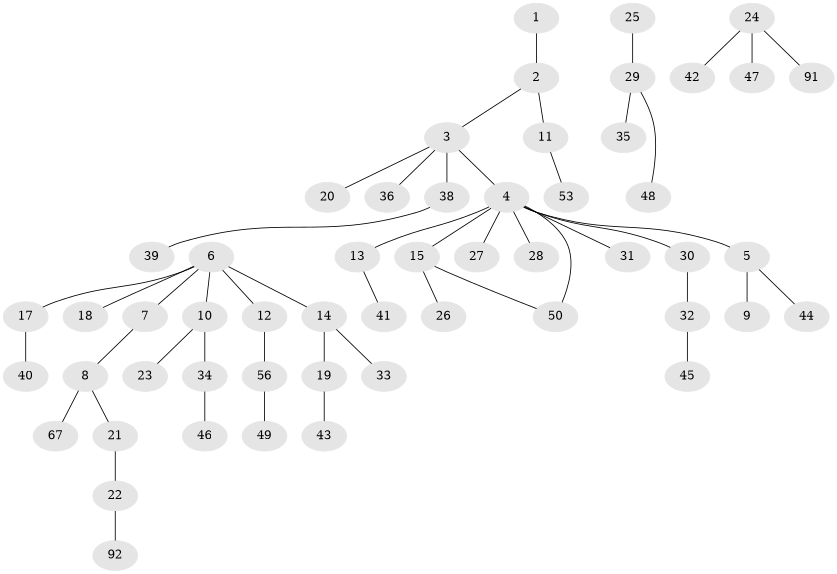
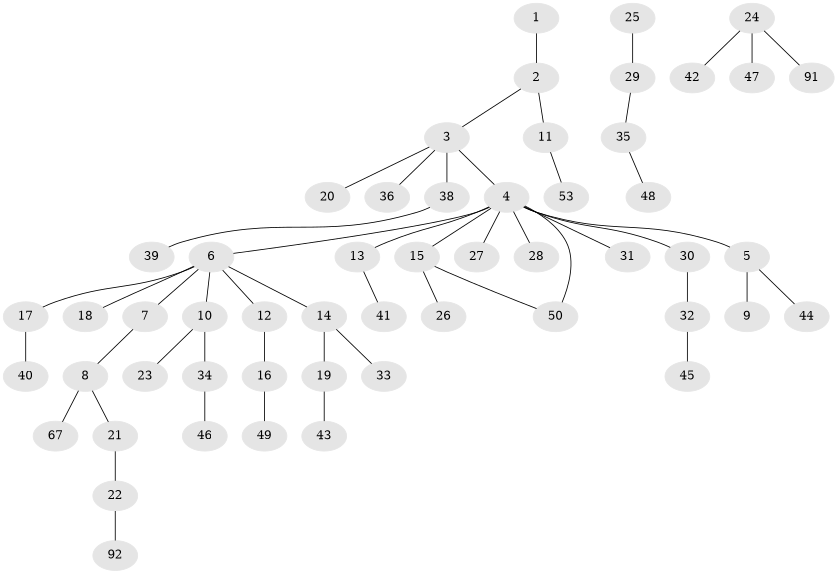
edge "29" -- "48": now "35" -- "48"
edge "4" -- "6": added
node "56": label "56" -> "16"
